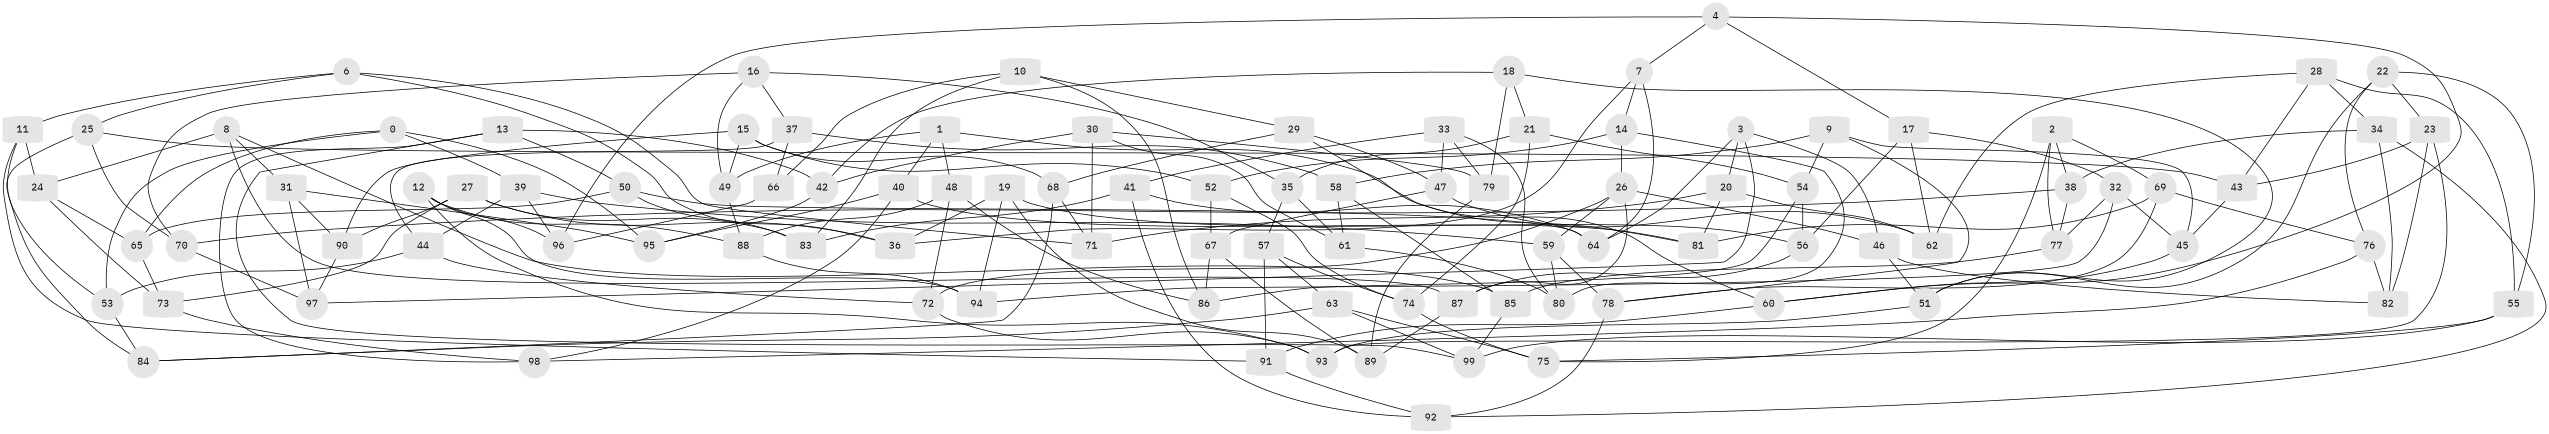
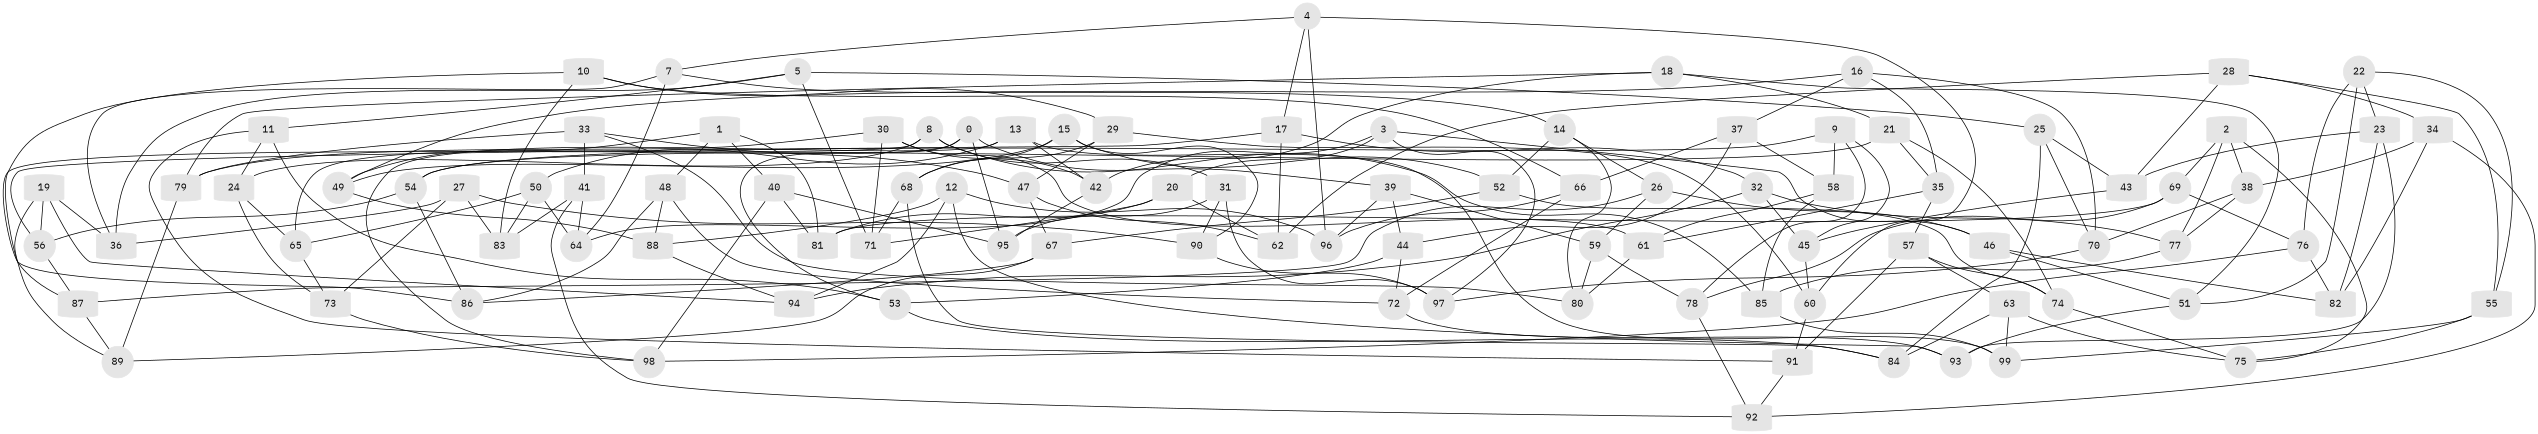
node "6": label "6" -> "5"
edge "26" -- "72": now "66" -- "72"
